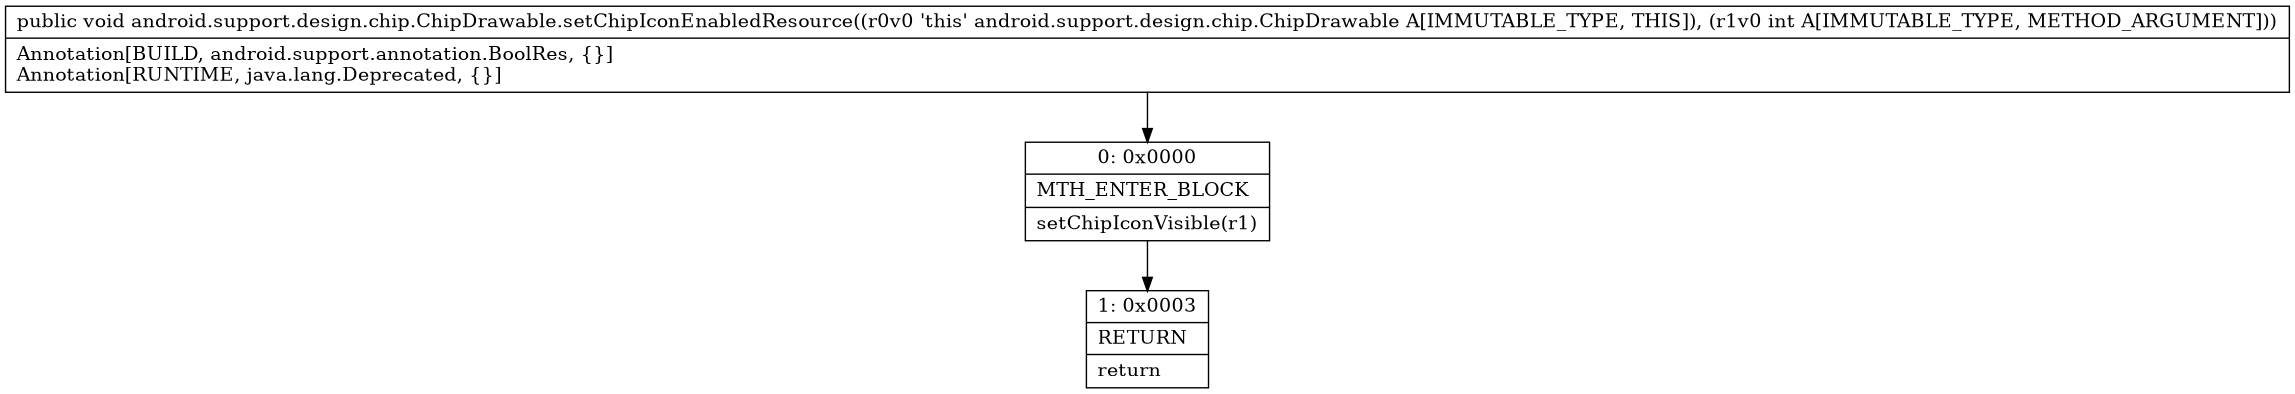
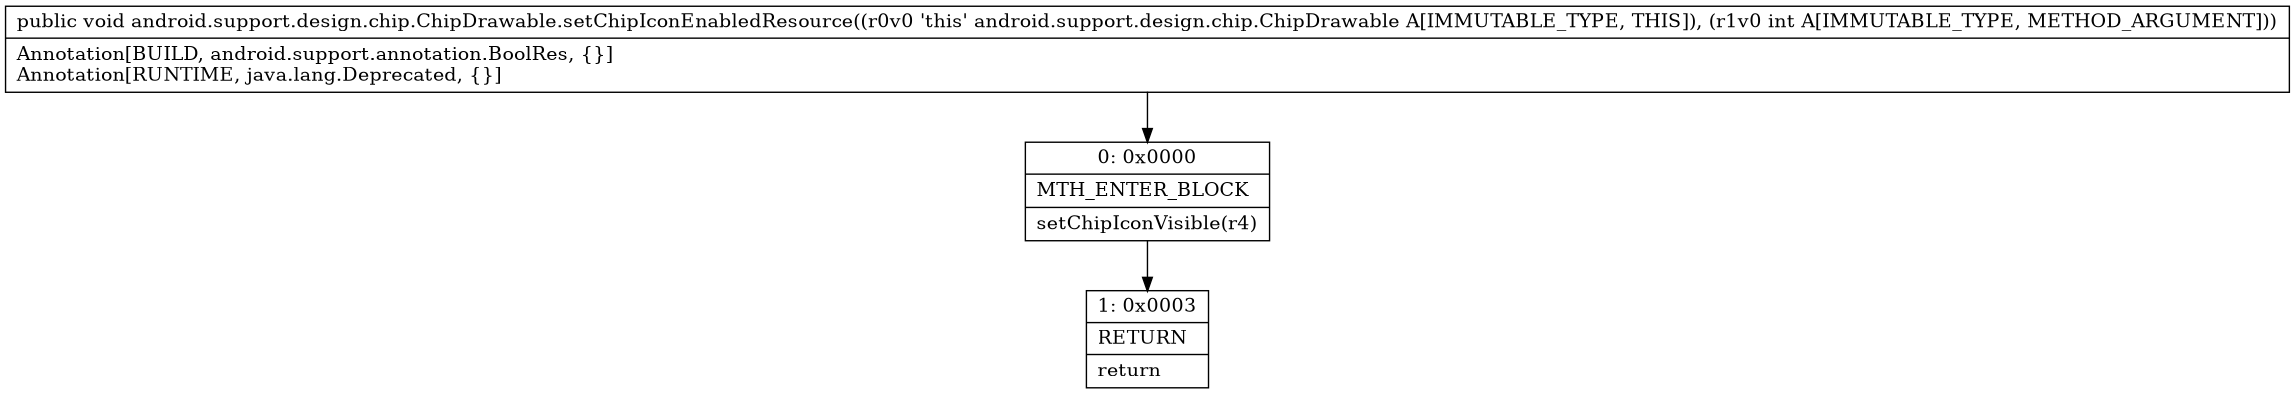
node "0: 0x0000": text "setChipIconVisible(r1)" -> "setChipIconVisible(r4)"
